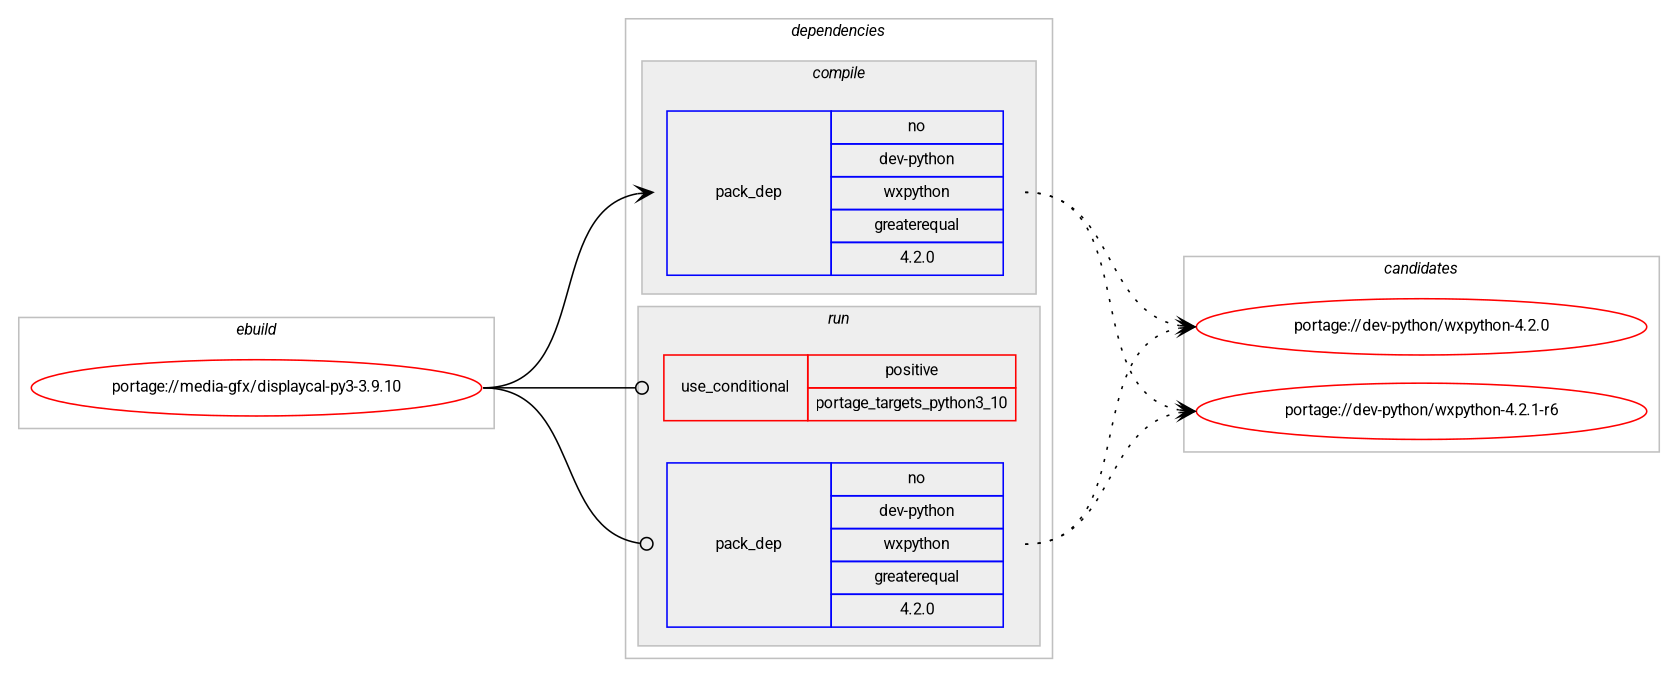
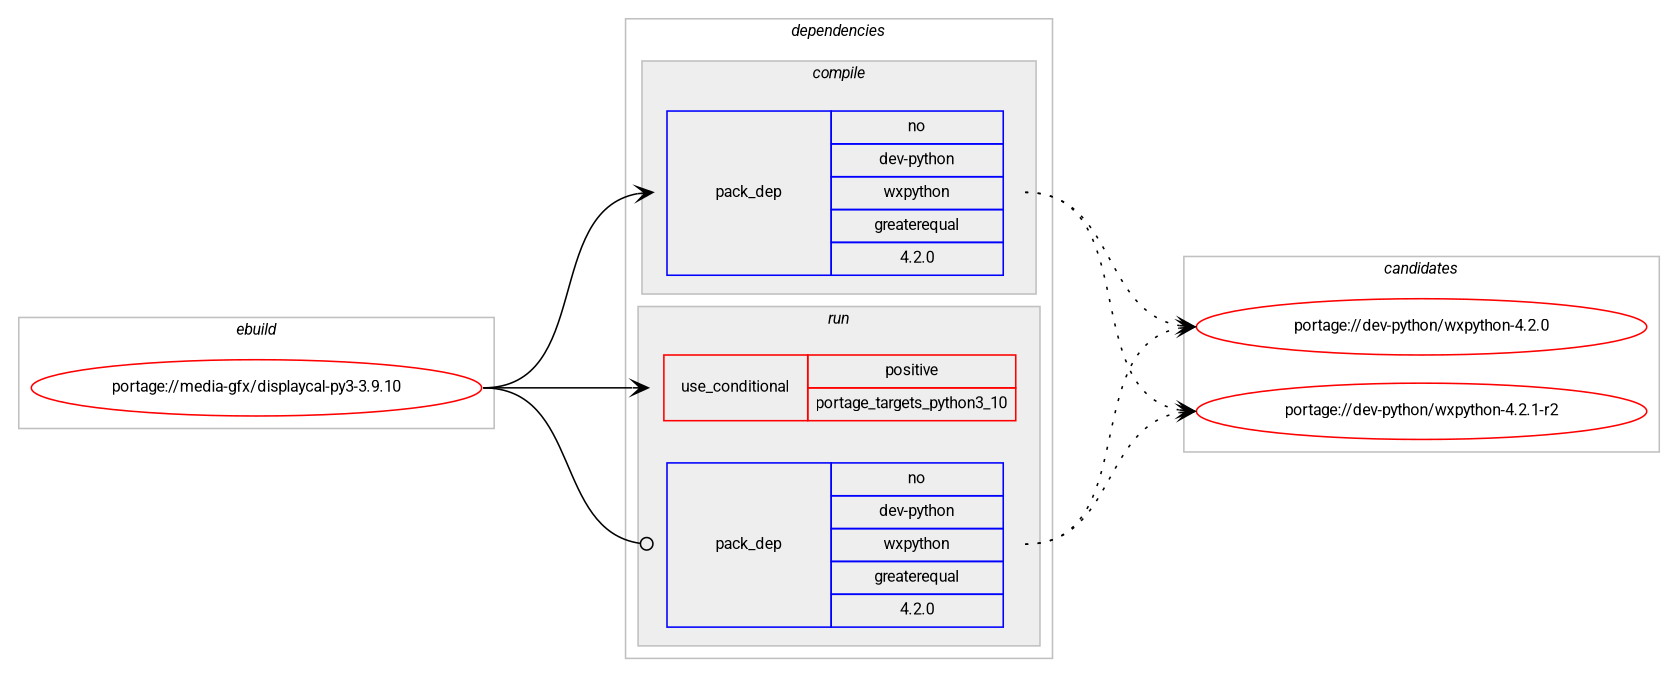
edge "portage://media-gfx/displaycal-py3-3.9.10" -> "use_conditional": arrowhead odot -> vee
node "portage://dev-python/wxpython-4.2.1-r6": label "portage://dev-python/wxpython-4.2.1-r6" -> "portage://dev-python/wxpython-4.2.1-r2"
